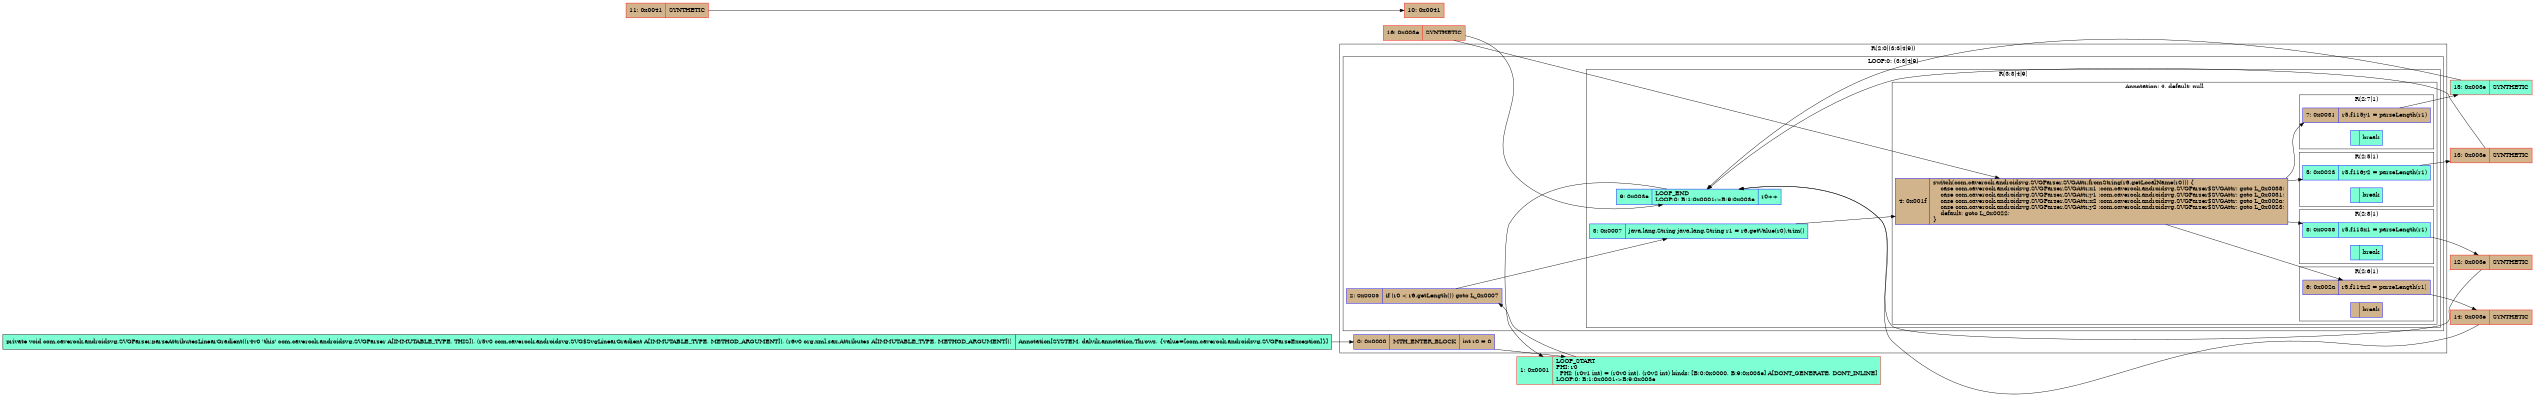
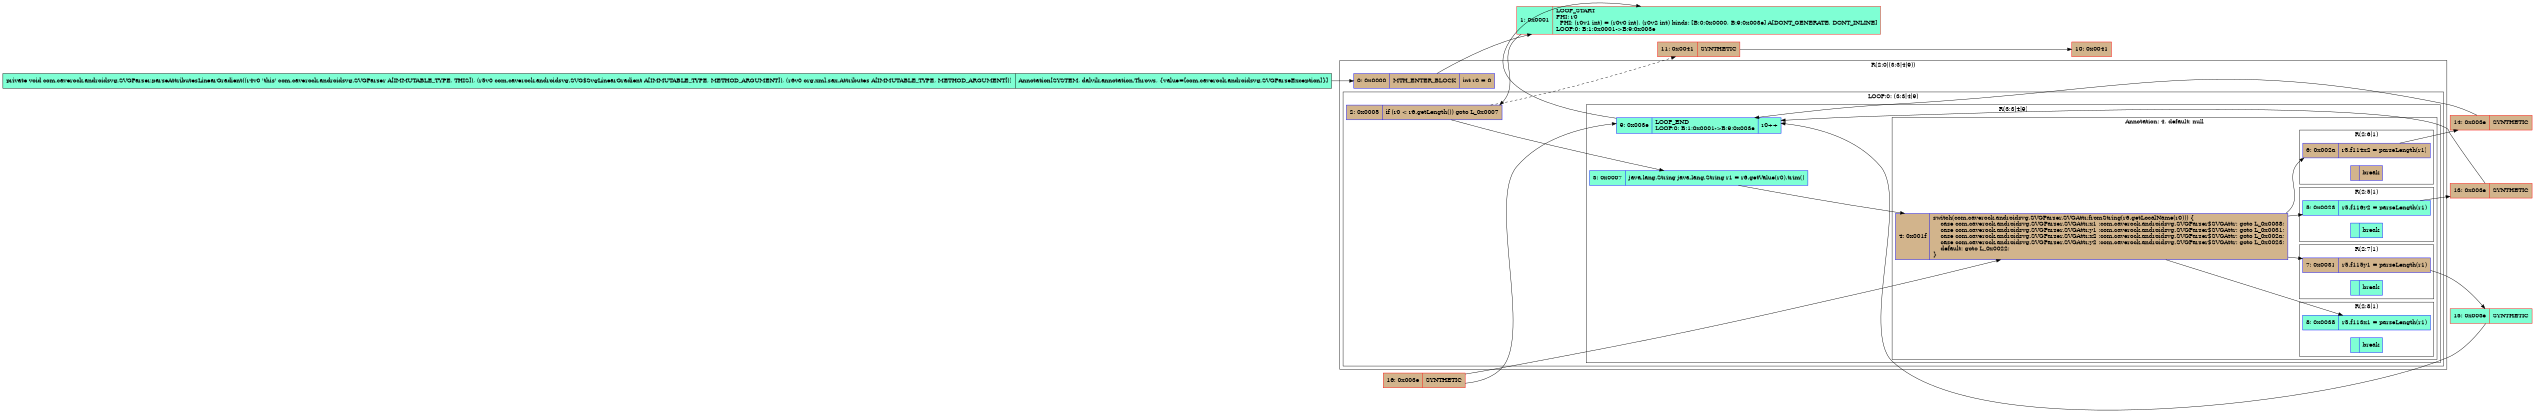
edge "2: 0x0005" -> "11: 0x0041": added
node "12: 0x003e": removed
